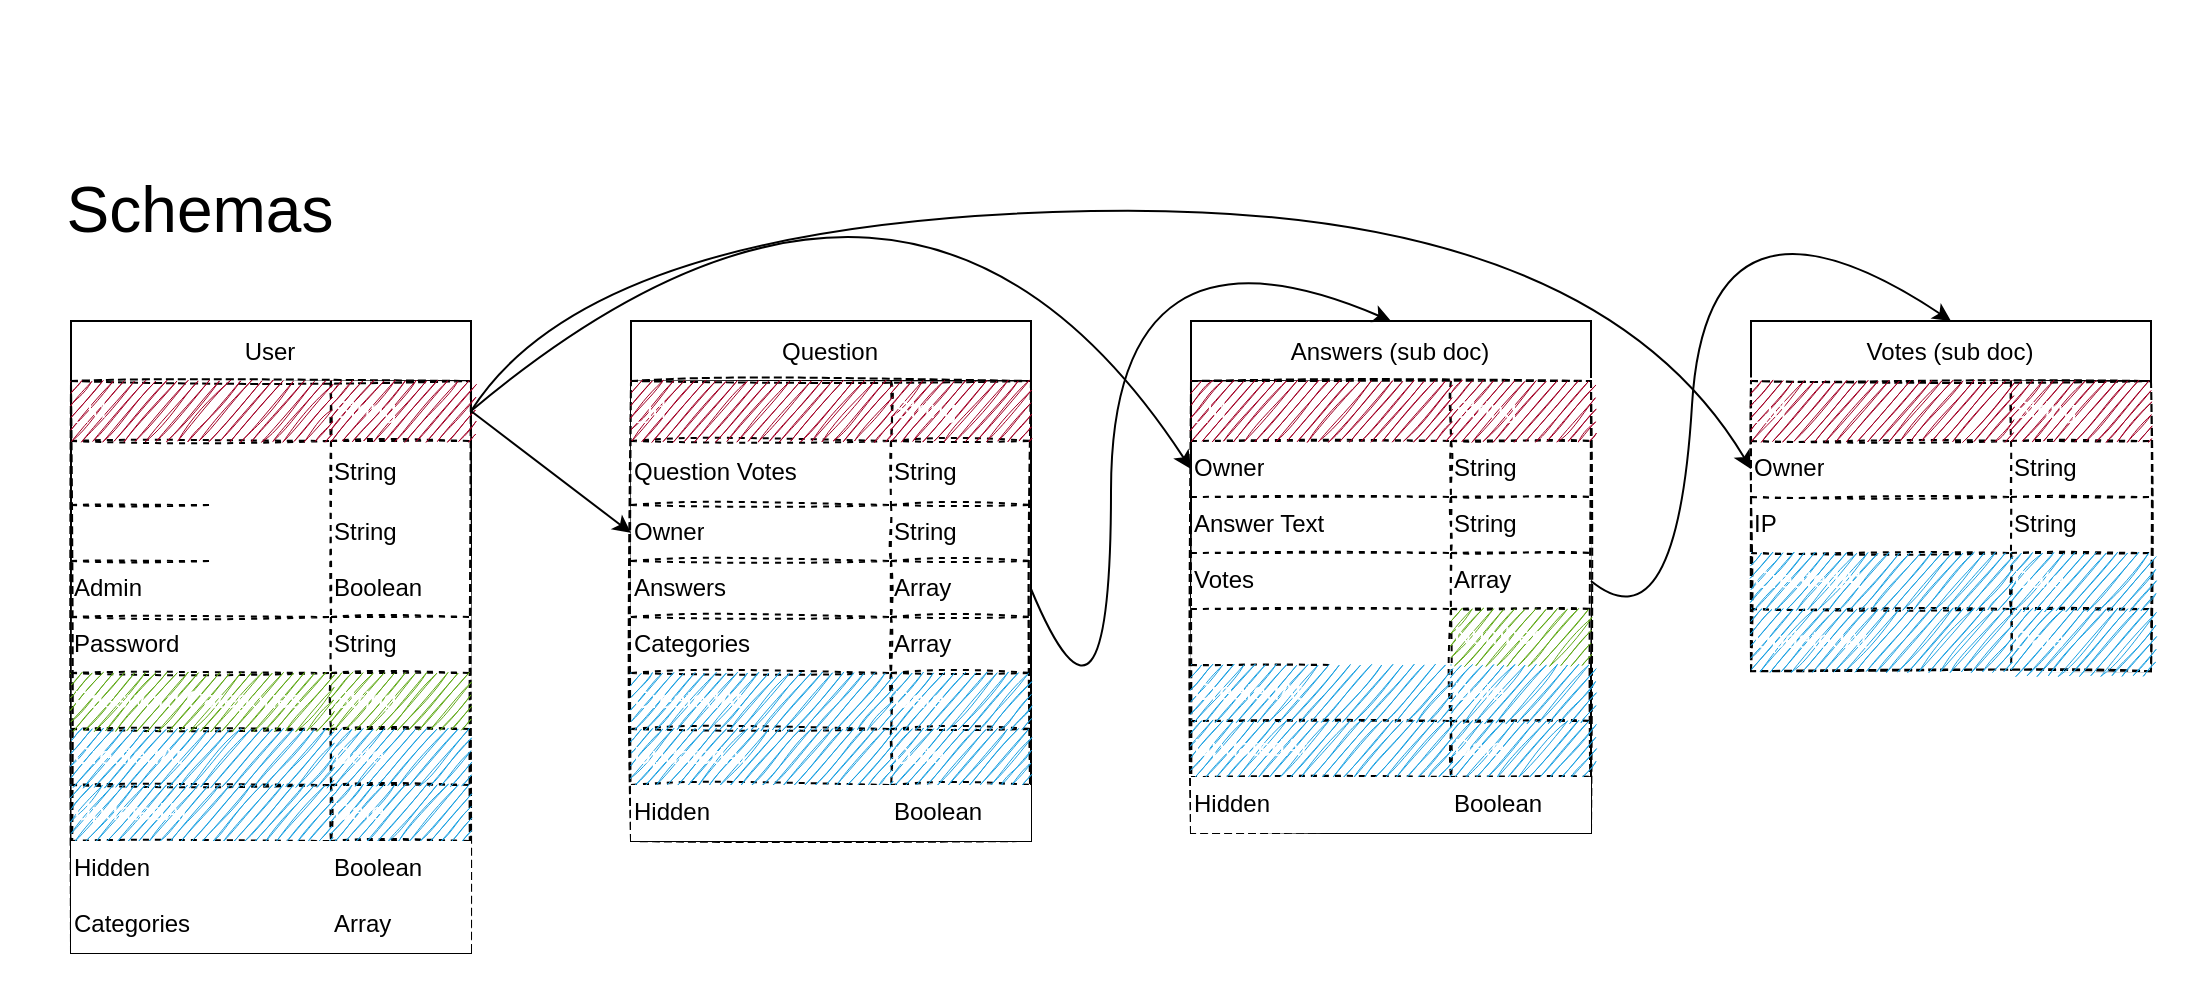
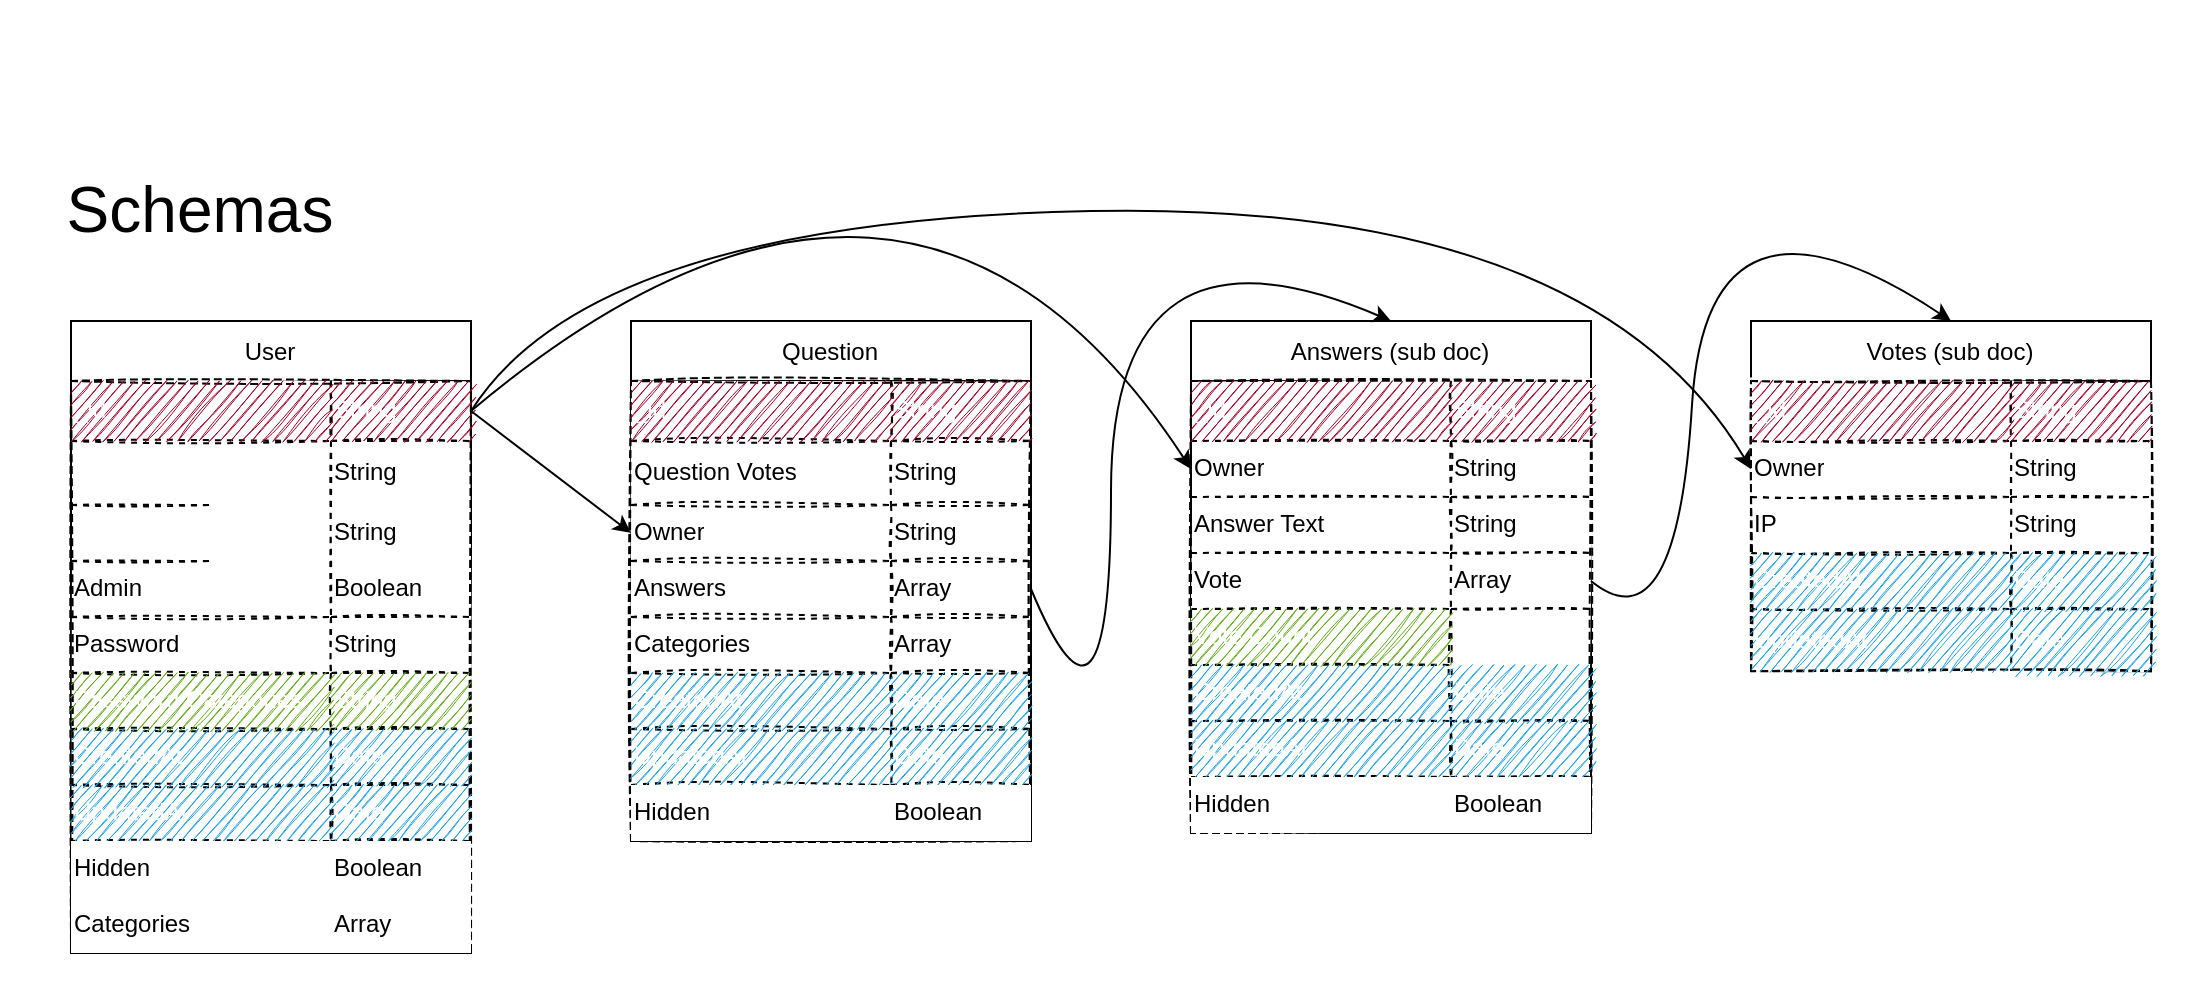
node "Votes": label "Votes" -> "Vote"
node "Vote Count": added
node "Number": removed
